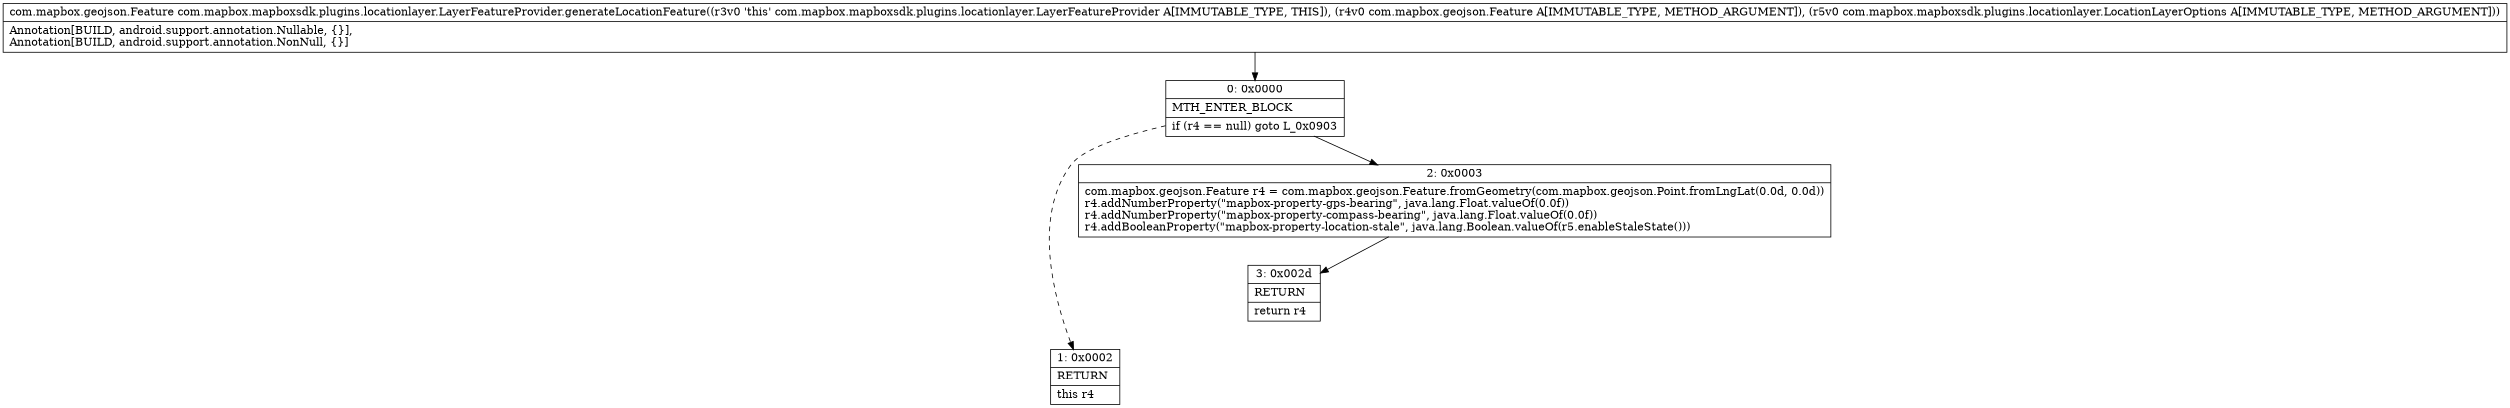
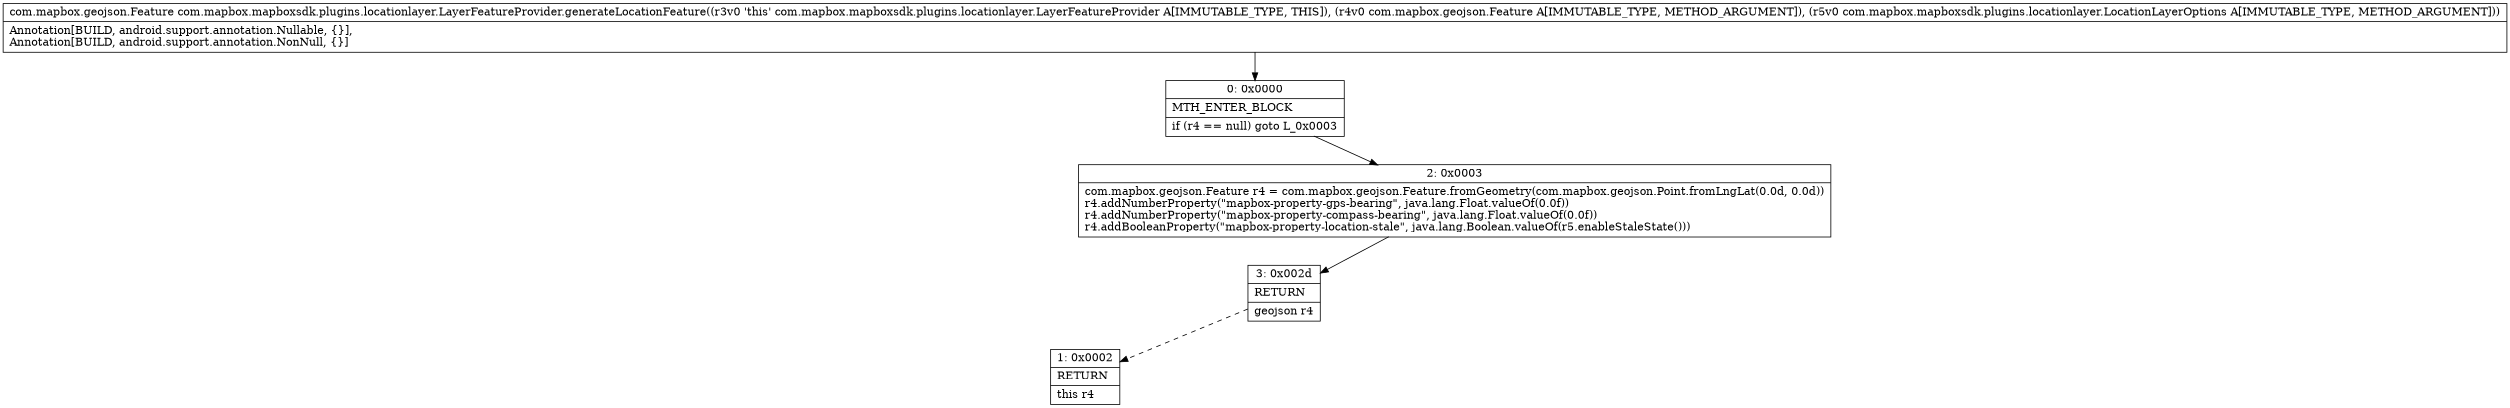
node "0: 0x0000": text "if (r4 == null) goto L_0x0903" -> "if (r4 == null) goto L_0x0003"
edge "0: 0x0000" -> "1: 0x0002": now "3: 0x002d" -> "1: 0x0002"
node "3: 0x002d": text "return r4" -> "geojson r4"
